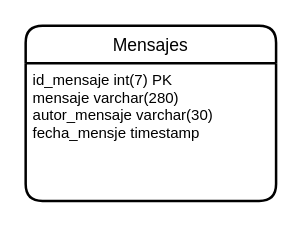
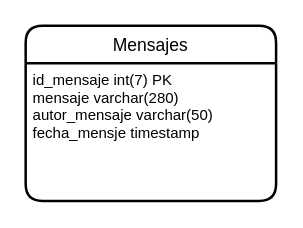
node "id_mensaje int(7) PK mensaje varchar(280) autor_mensaje varchar(30) fecha_mensje timestamp": label "id_mensaje int(7) PK mensaje varchar(280) autor_mensaje varchar(30) fecha_mensje timestamp" -> "id_mensaje int(7) PK mensaje varchar(280) autor_mensaje varchar(50) fecha_mensje timestamp"
